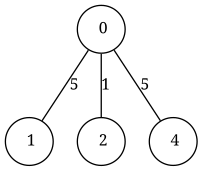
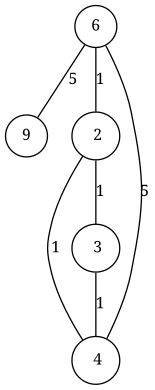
node "0": label "0" -> "6"
node "1": label "1" -> "9"
edge "2" -- "4": added, label "1"
node "3": added
